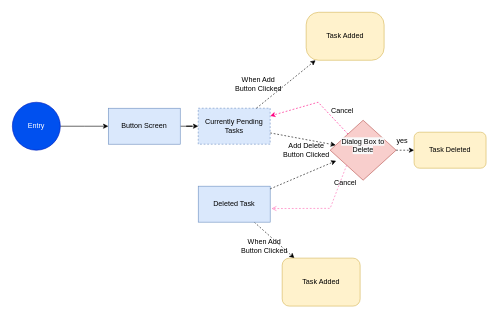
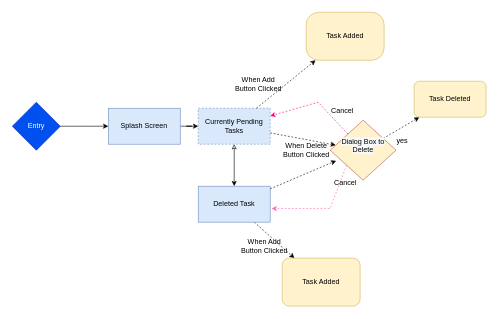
node "Entry": shape ellipse -> diamond
node "Button Screen": label "Button Screen" -> "Splash Screen"
node "Add Delete Button Clicked": label "Add Delete Button Clicked" -> "When Delete Button Clicked"
node "Dialog Box to Delete": fillcolor #f8cecc -> #fff2cc
node "Task Deleted": moved (450, 150) -> (450, 99)
edge "Currently Pending Tasks" -- "Deleted Task": added
edge "Dialog Box to Delete" -> "Deleted Task": arrowhead open -> classic
